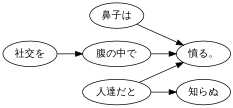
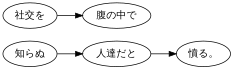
node "鼻子は": removed
edge "腹の中で" -> "憤る。": removed
edge "人達だと" -> "知らぬ": reversed
